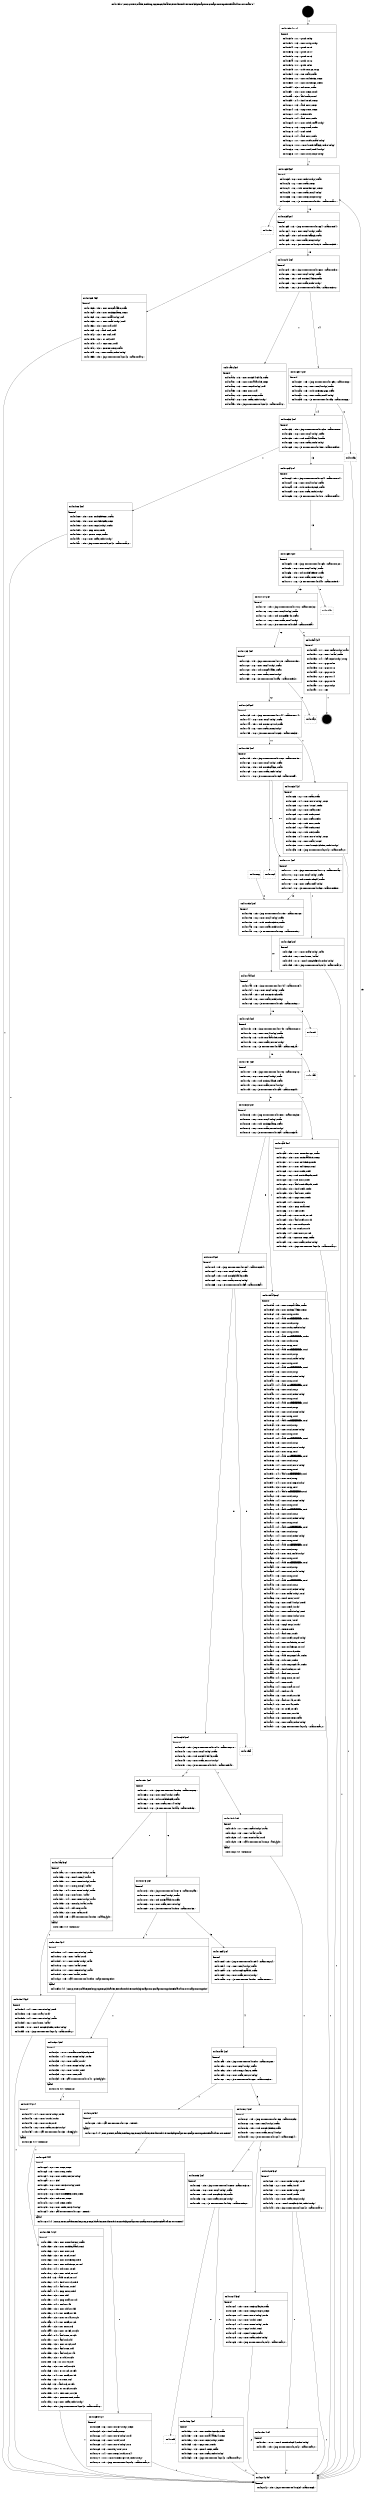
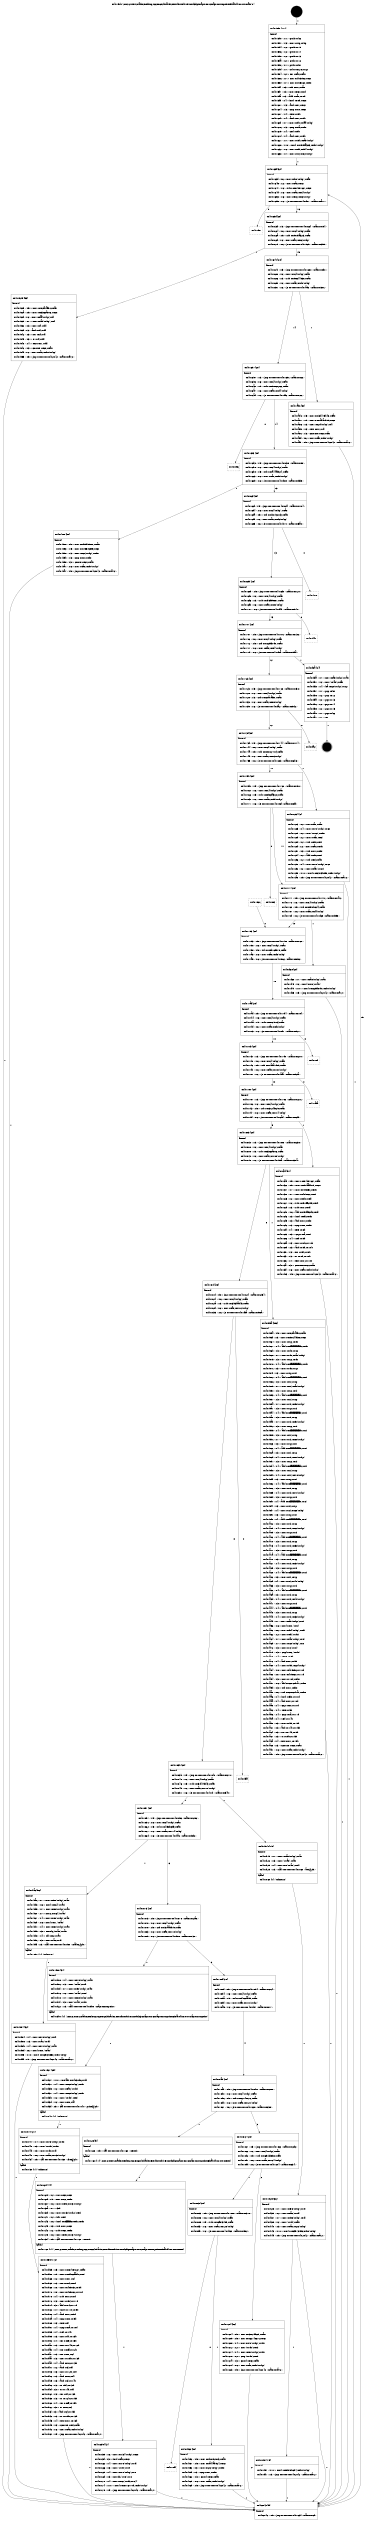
node "0x401b70": added
edge "0x401df6" -> "0x402042 [5]": now "0x401adc [30]" -> "0x402042 [5]"
